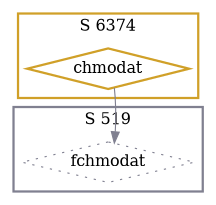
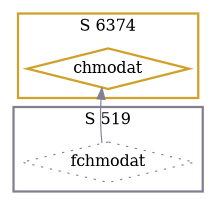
edge "chmodat" -> "fchmodat": reversed
